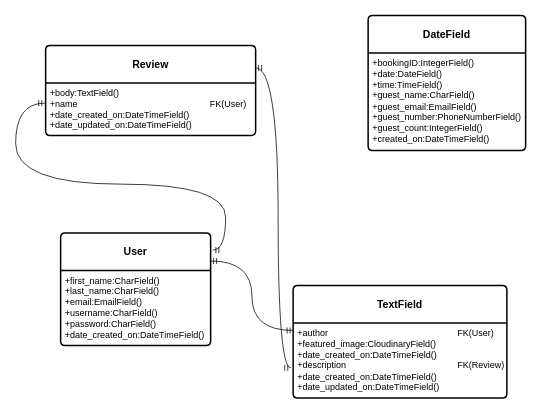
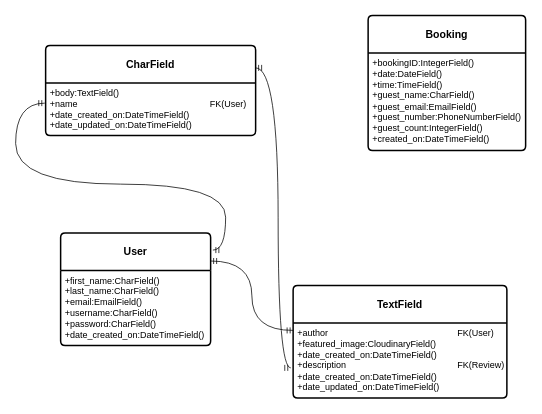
node "DateField": label "DateField" -> "Booking"
node "Review": label "Review" -> "CharField"
